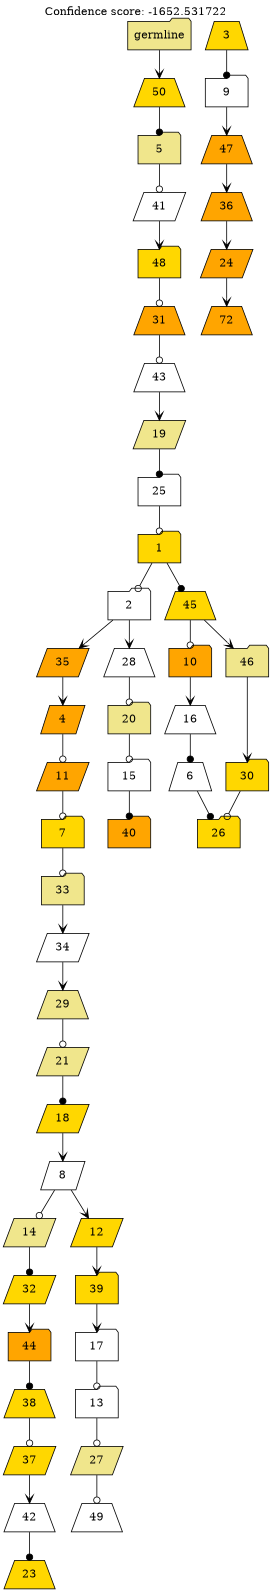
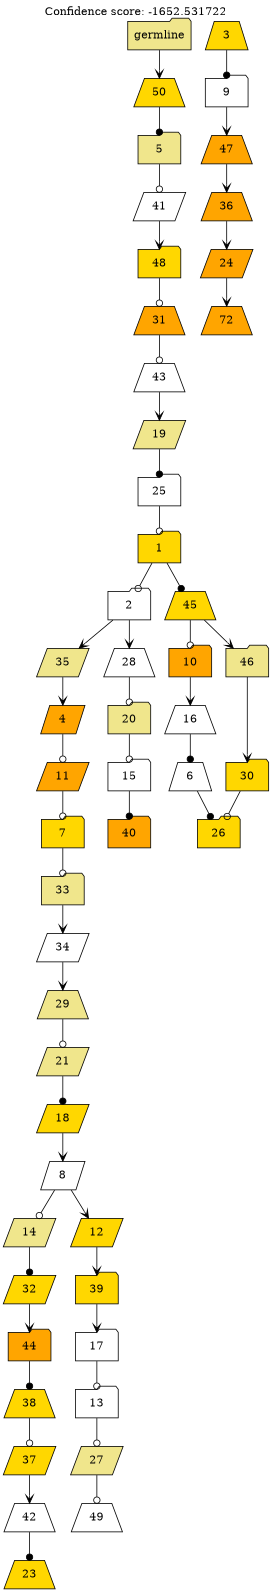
node "35": fillcolor orange -> khaki
